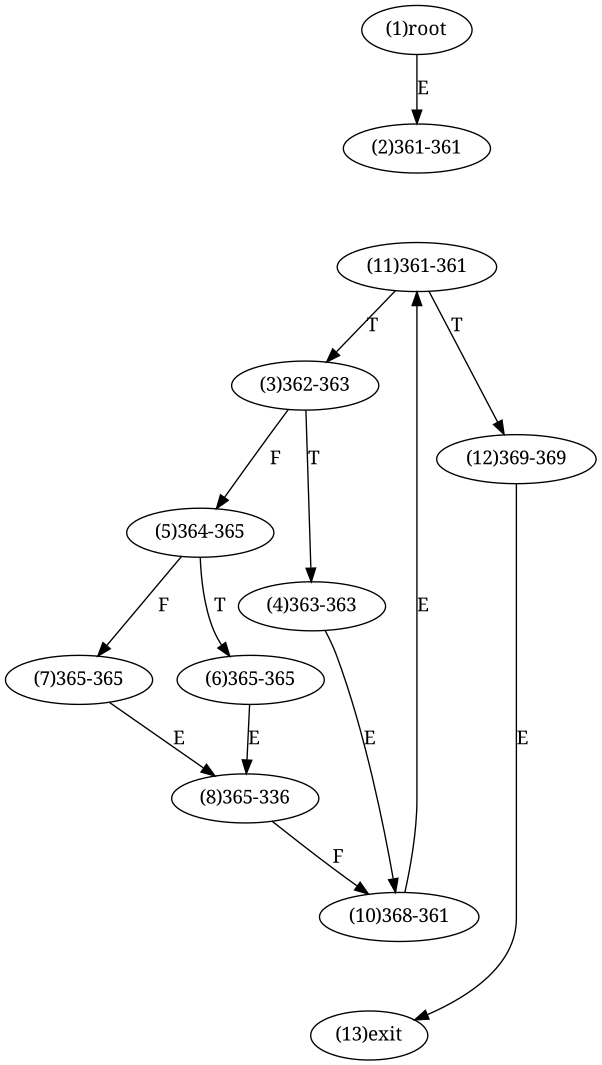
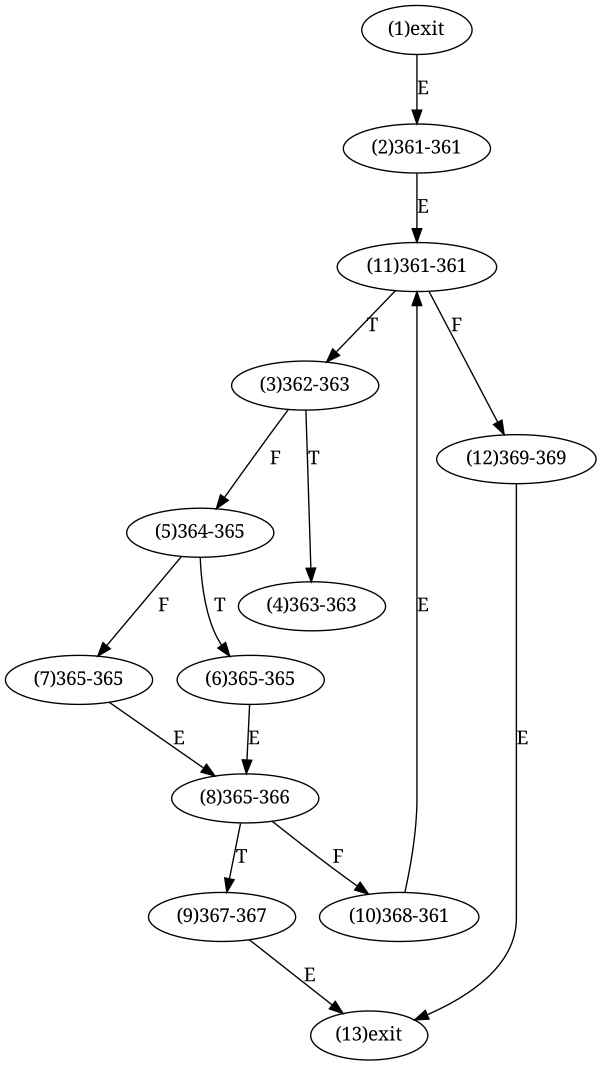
node "(1)root": label "(1)root" -> "(1)exit"
edge "(2)361-361" -> "(11)361-361": added, label "E"
edge "(11)361-361" -> "(12)369-369": label "T" -> "F"
edge "(4)363-363" -> "(10)368-361": removed, label "E"
node "(8)365-336": label "(8)365-336" -> "(8)365-366"
node "(9)367-367": added
